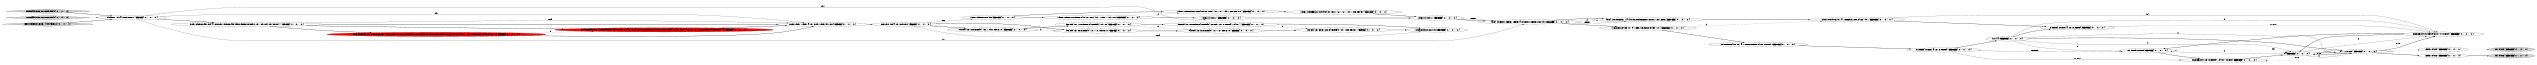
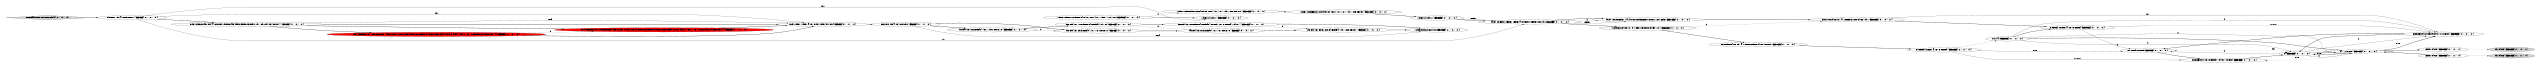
node "testDifferentDVFormatPerField['0', '1', '0']": removed
edge "testDifferentDVFormatPerField['1', '0', '0']" -> "Directory dir = newDirectory()@@@3@@@['1', '1', '1']": style dashed -> bold
node "writer.addDocument(doc)@@@12@@@['1', '1', '1']": removed
edge "writer.shutdown()@@@20@@@['1', '1', '0']" -> "writer.shutdown()@@@15@@@['1', '1', '1']": removed
node "testUpdateDocumentByMultipleTerms['0', '0', '1']": removed
edge "BytesRef scratch = new BytesRef()@@@25@@@['1', '1', '0']" -> "int i = 0@@@20@@@['1', '1', '1']": style bold -> dashed
edge "int i = 0@@@20@@@['1', '1', '1']" -> "sdv.get(i,scratch)@@@30@@@['1', '1', '0']": now "BytesRef scratch = new BytesRef()@@@19@@@['0', '0', '1']" -> "sdv.get(i,scratch)@@@30@@@['1', '1', '0']"
edge "i < r.maxDoc()@@@21@@@['1', '1', '1']" -> "reader.close()@@@25@@@['0', '0', '1']": style dotted -> bold
edge "BytesRef scratch = new BytesRef()@@@25@@@['1', '1', '0']" -> "sdv.get(i,scratch)@@@30@@@['1', '1', '0']": label "scratch" -> "true"
edge "i < r.maxDoc()@@@21@@@['1', '1', '1']" -> "reader.close()@@@33@@@['1', '1', '0']": reversed
edge "reader.close()@@@33@@@['1', '1', '0']" -> "dir.close()@@@34@@@['1', '1', '0']": style bold -> dashed
